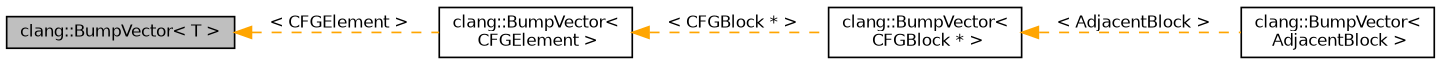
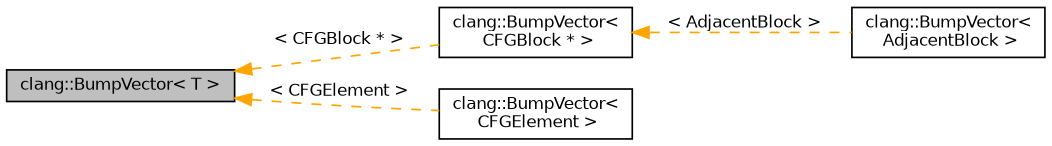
edge "clang::BumpVector< CFGBlock * >" -> "clang::BumpVector< CFGElement >": now "clang::BumpVector< CFGBlock * >" -> "clang::BumpVector< T >"
